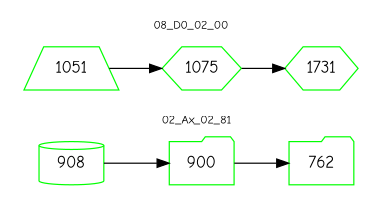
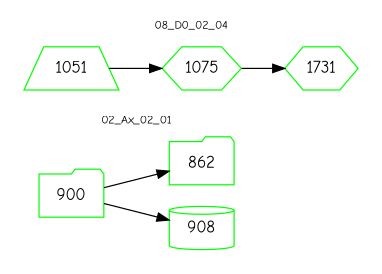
cluster "08_D0_02_00": label "08_D0_02_00" -> "08_D0_02_04"
cluster "02_Ax_02_81": label "02_Ax_02_81" -> "02_Ax_02_01"
edge "908" -> "900": reversed
node "762": label "762" -> "862"
